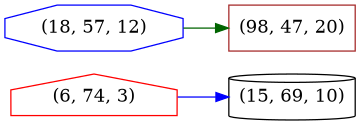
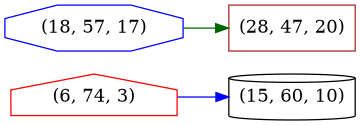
node "(18, 57, 12)": label "(18, 57, 12)" -> "(18, 57, 17)"
node "(98, 47, 20)": label "(98, 47, 20)" -> "(28, 47, 20)"
node "(15, 69, 10)": label "(15, 69, 10)" -> "(15, 60, 10)"
